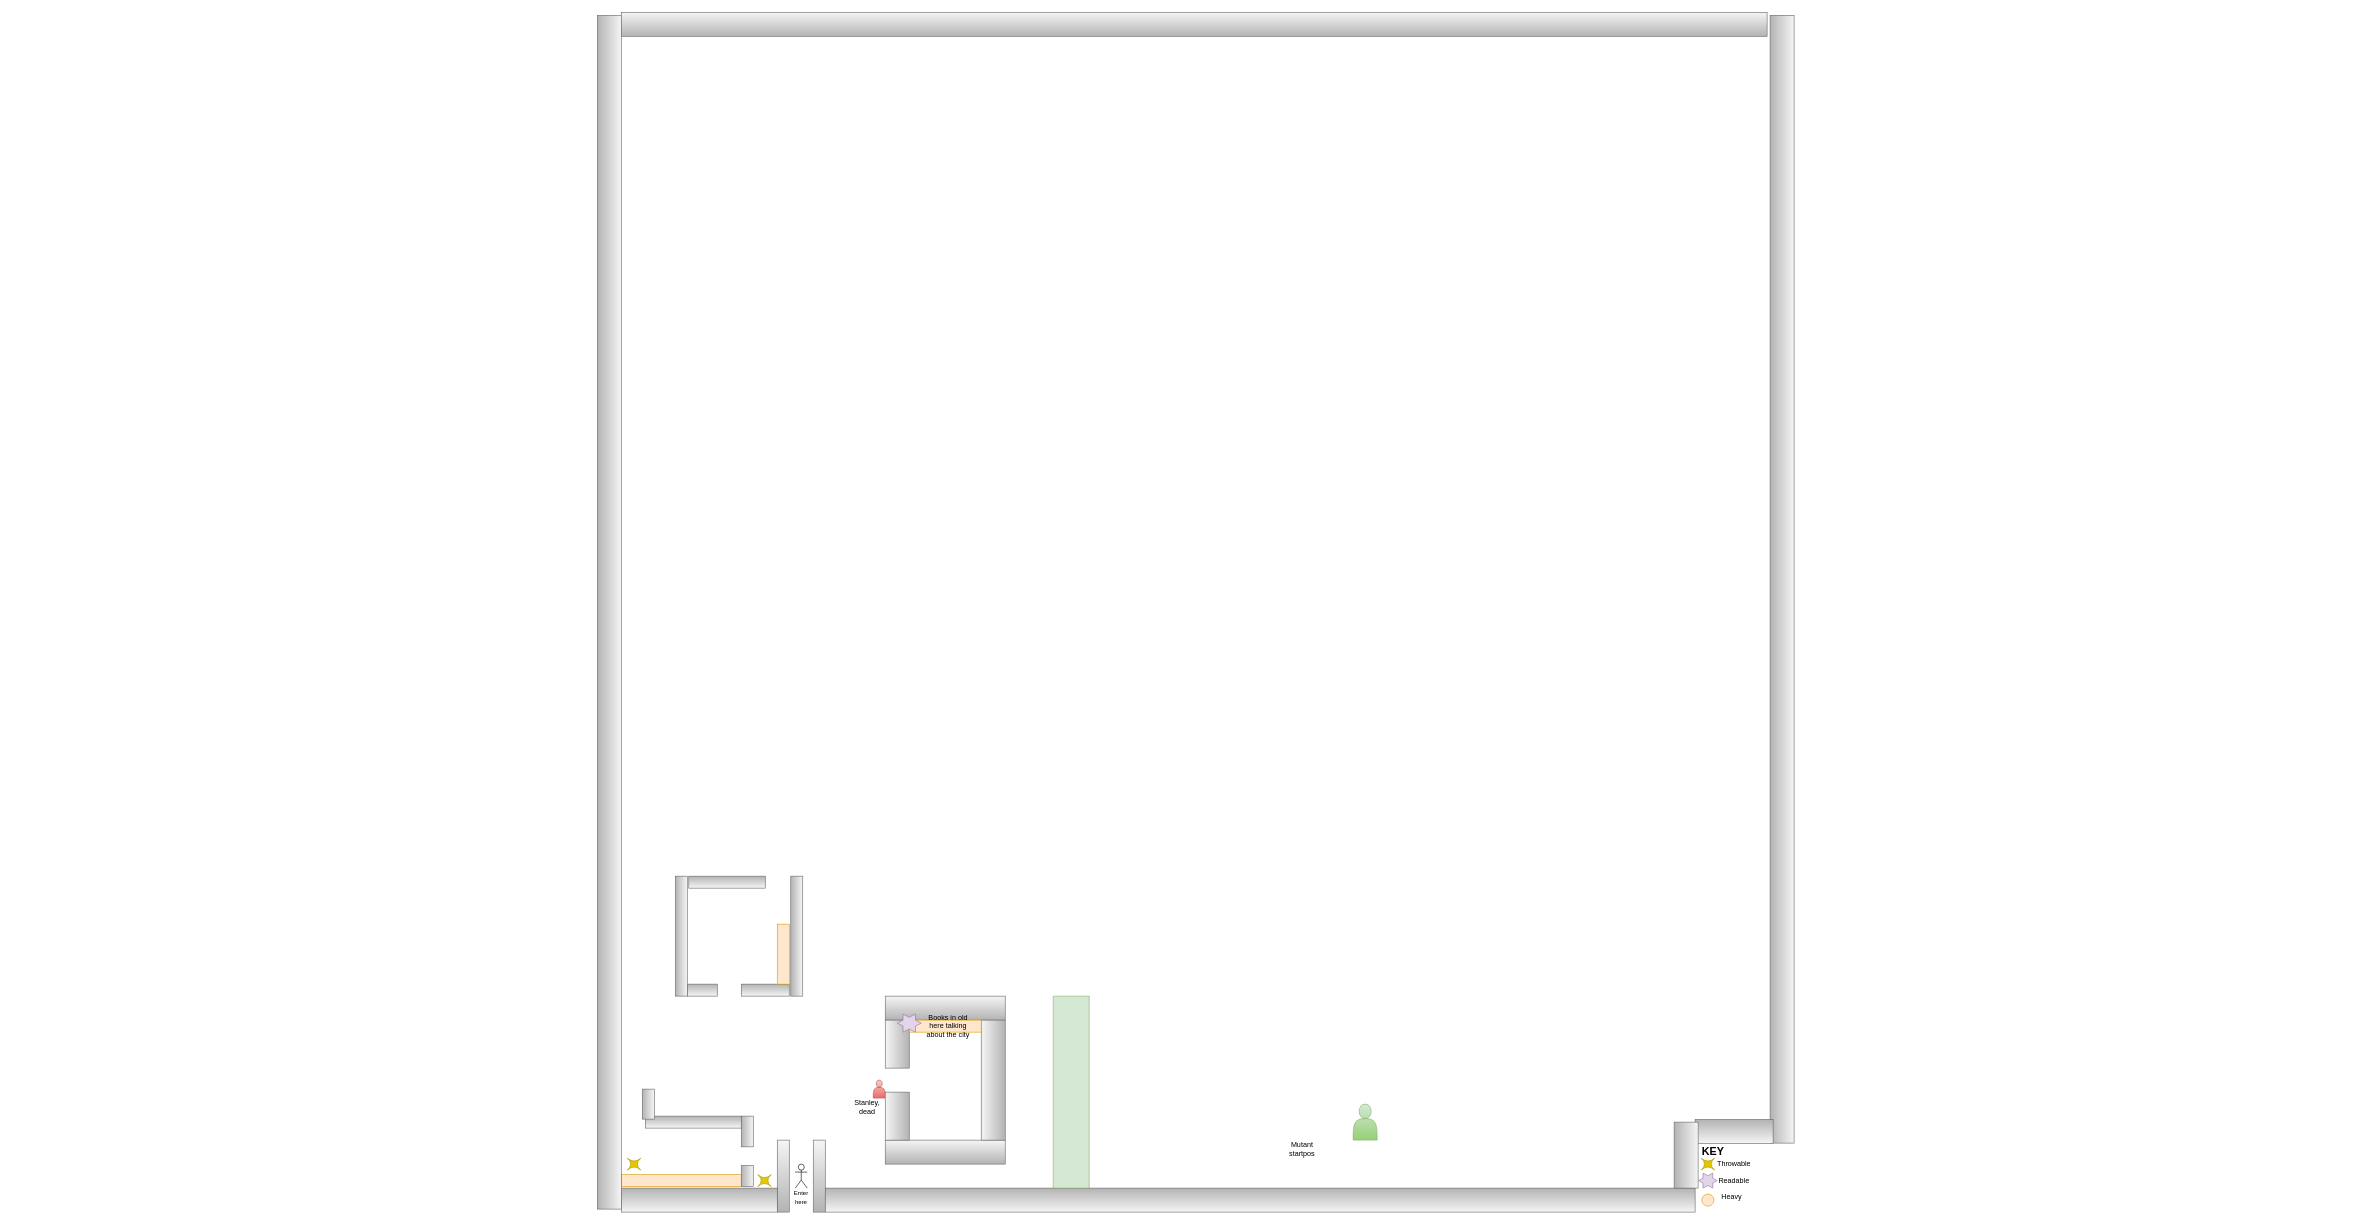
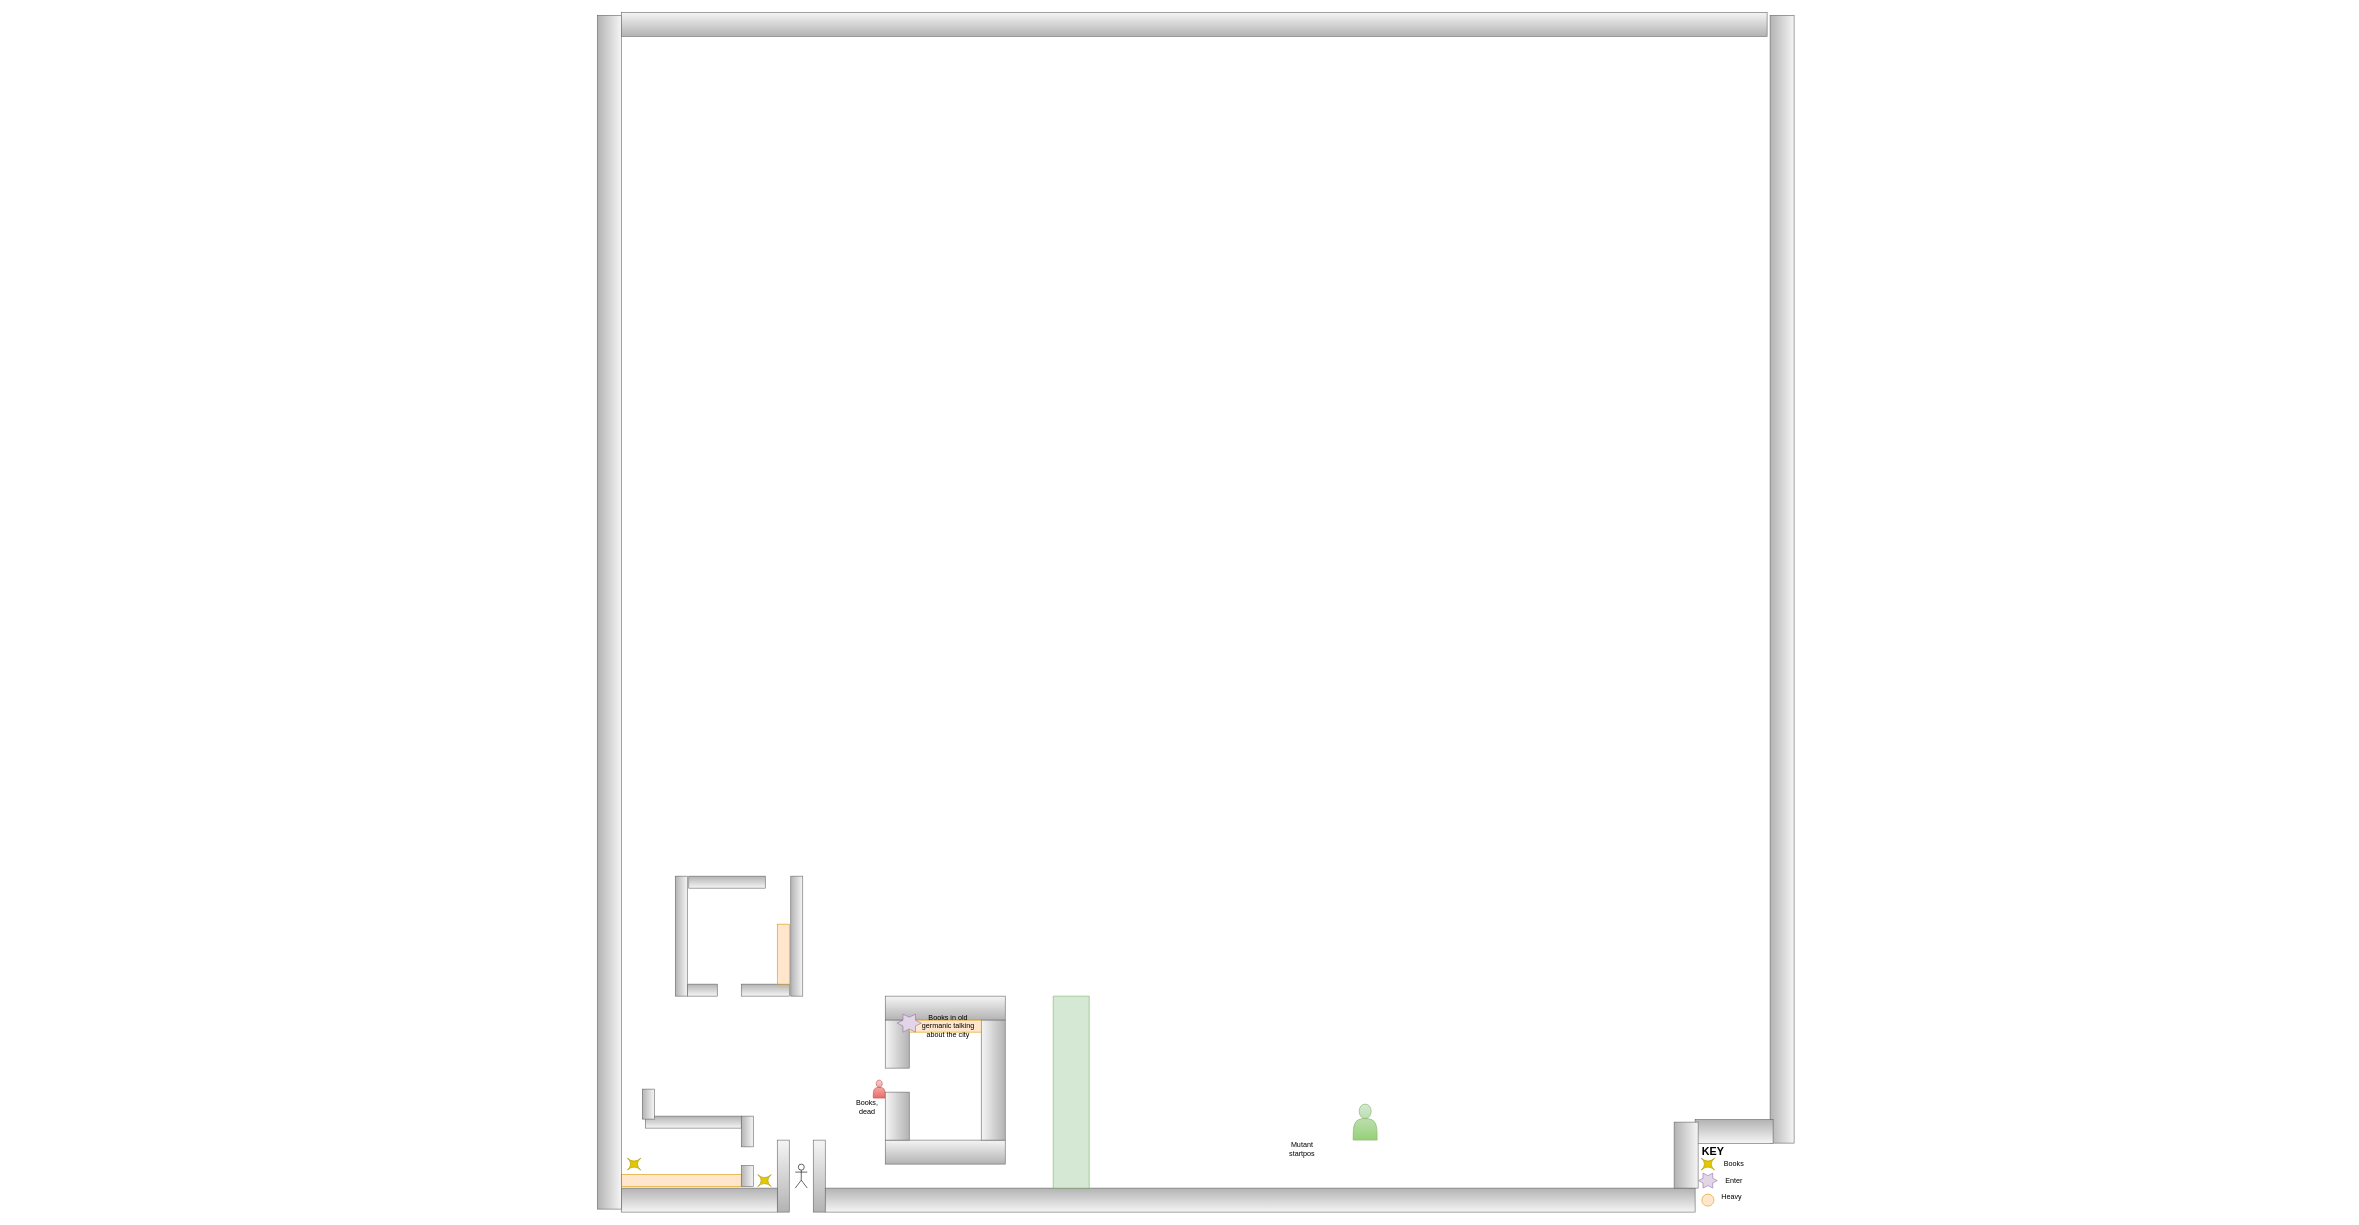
node "Books in old here talking about the city": label "Books in old here talking about the city" -> "Books in old germanic talking about the city"
node "Stanley, dead": label "Stanley, dead" -> "Books, dead"
node "Throwable": label "Throwable" -> "Books"
node "Readable": label "Readable" -> "Enter"
node "Enter here": removed
